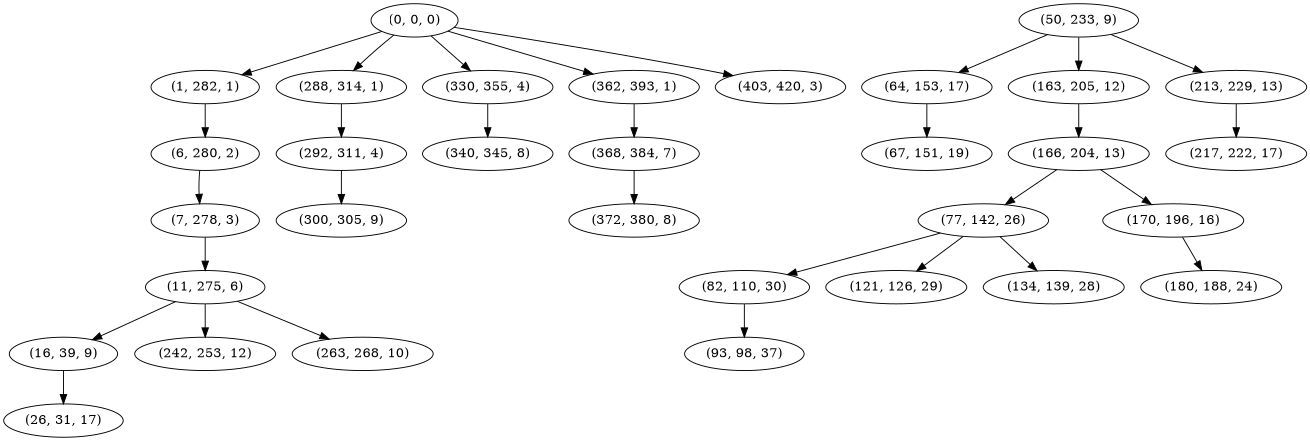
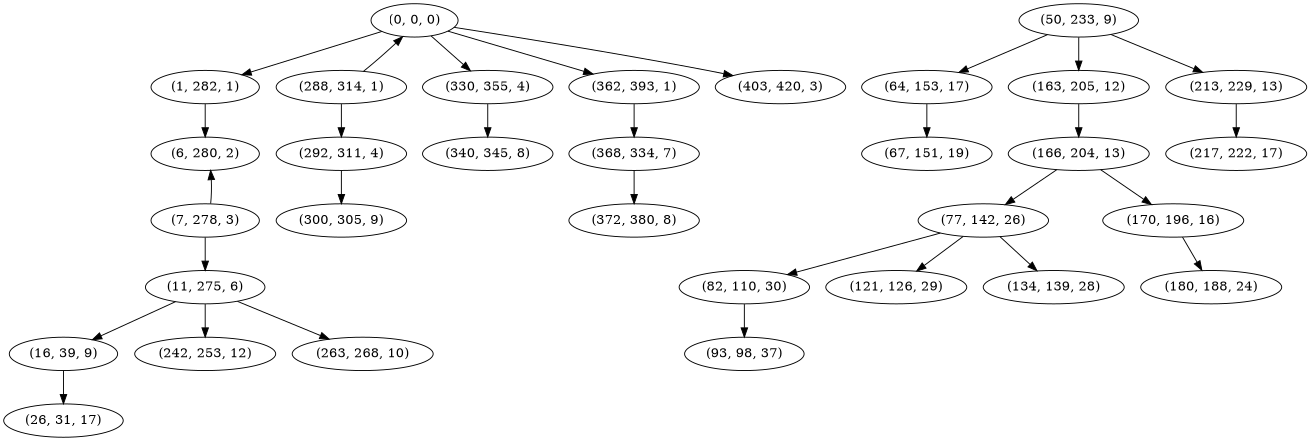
edge "(0, 0, 0)" -> "(288, 314, 1)": reversed
node "(368, 384, 7)": label "(368, 384, 7)" -> "(368, 334, 7)"
edge "(6, 280, 2)" -> "(7, 278, 3)": reversed
